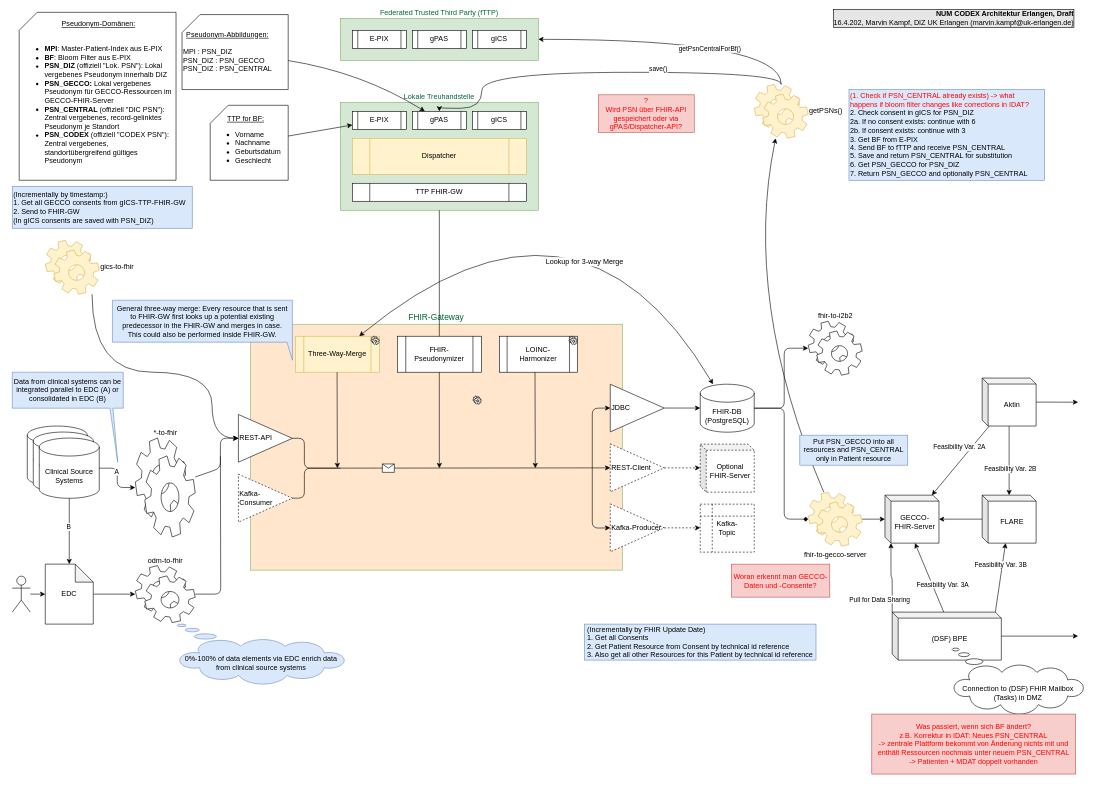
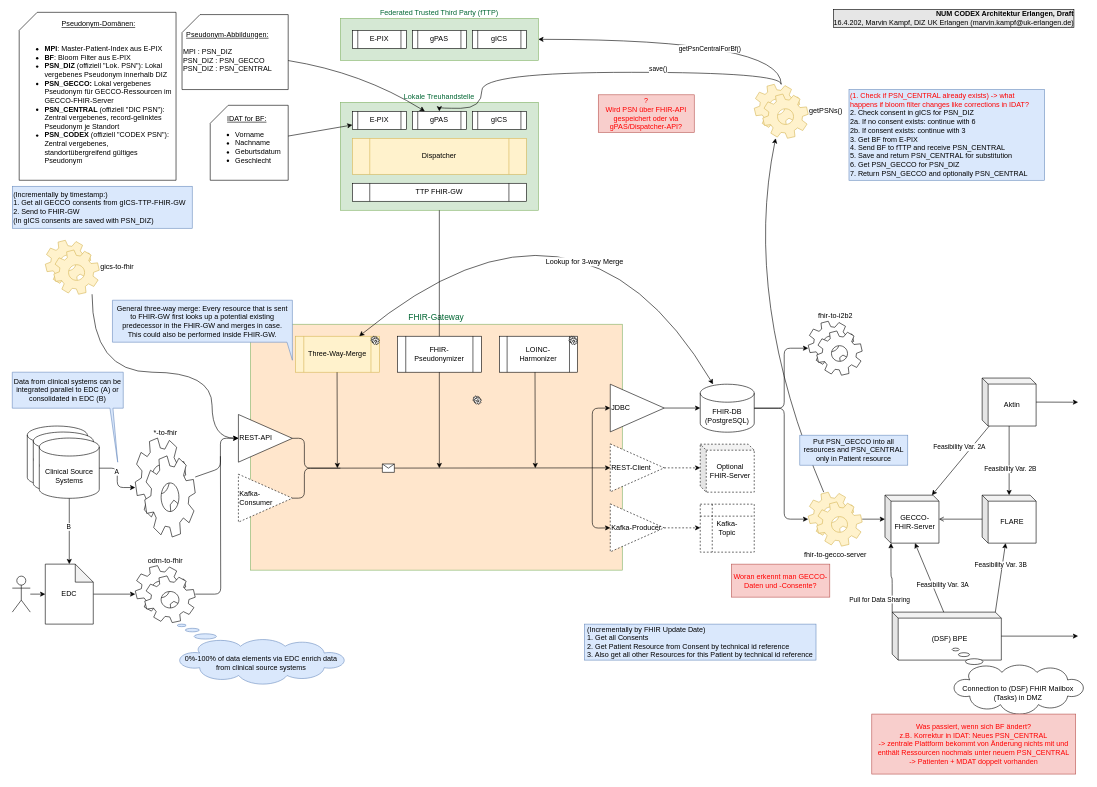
node "TTP for BF: Vorname Nachname Geburtsdatum Geschlecht": label "TTP for BF: Vorname Nachname Geburtsdatum Geschlecht" -> "IDAT for BF: Vorname Nachname Geburtsdatum Geschlecht"
edge "FHIR-DB (PostgreSQL)" -> "fhir-to-gecco-server": arrowhead diamond -> classic
edge "FLARE" -> "GECCO-FHIR-Server": arrowhead classic -> open
